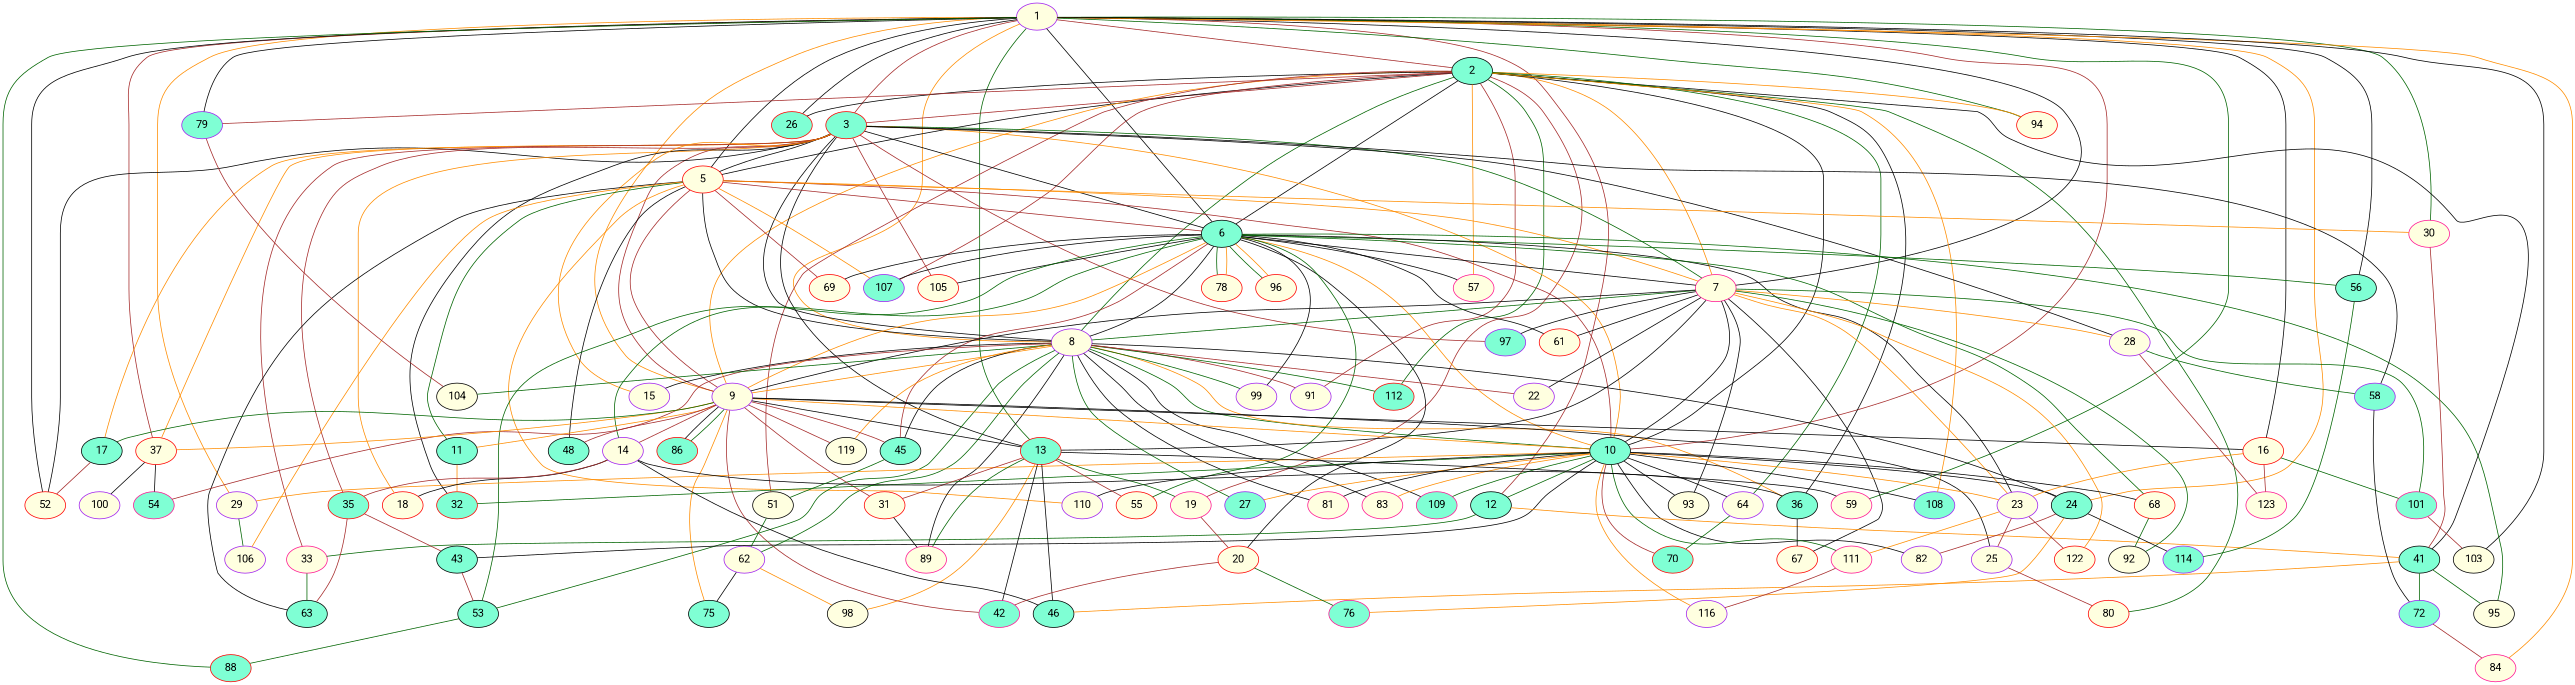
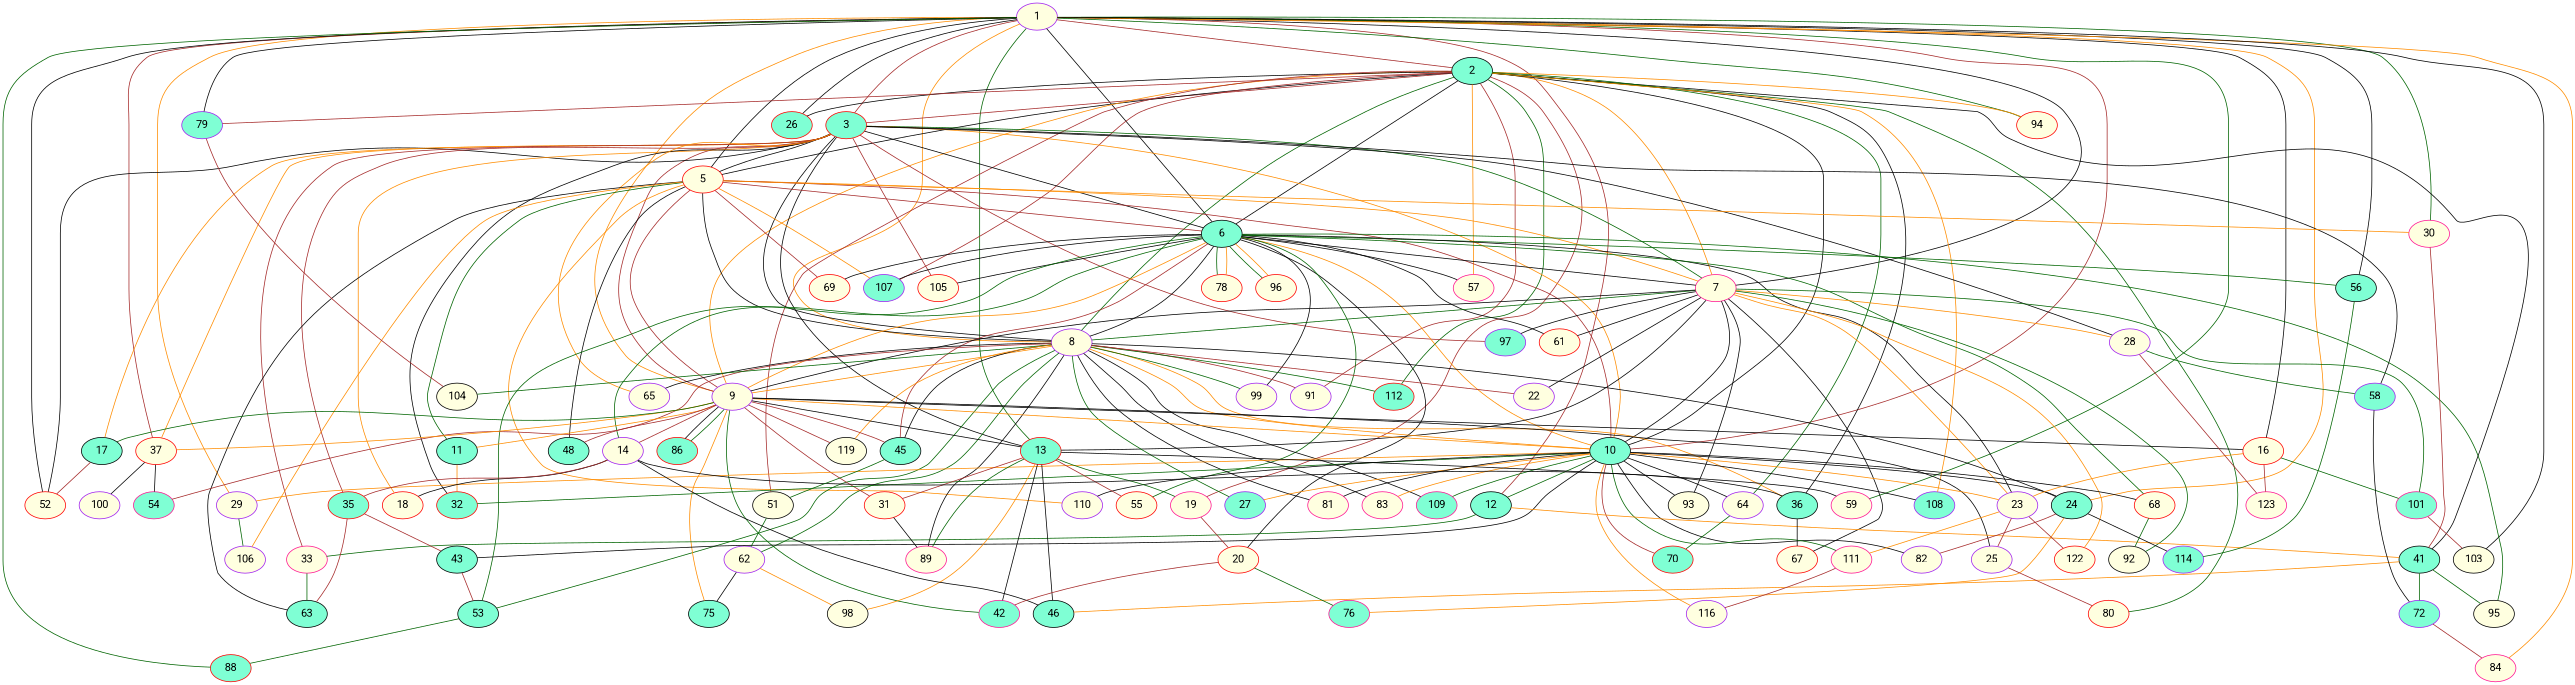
node "15": label "15" -> "65"
edge "8" -- "10": color darkgreen -> darkorange
edge "9" -- "42": color brown -> darkgreen
